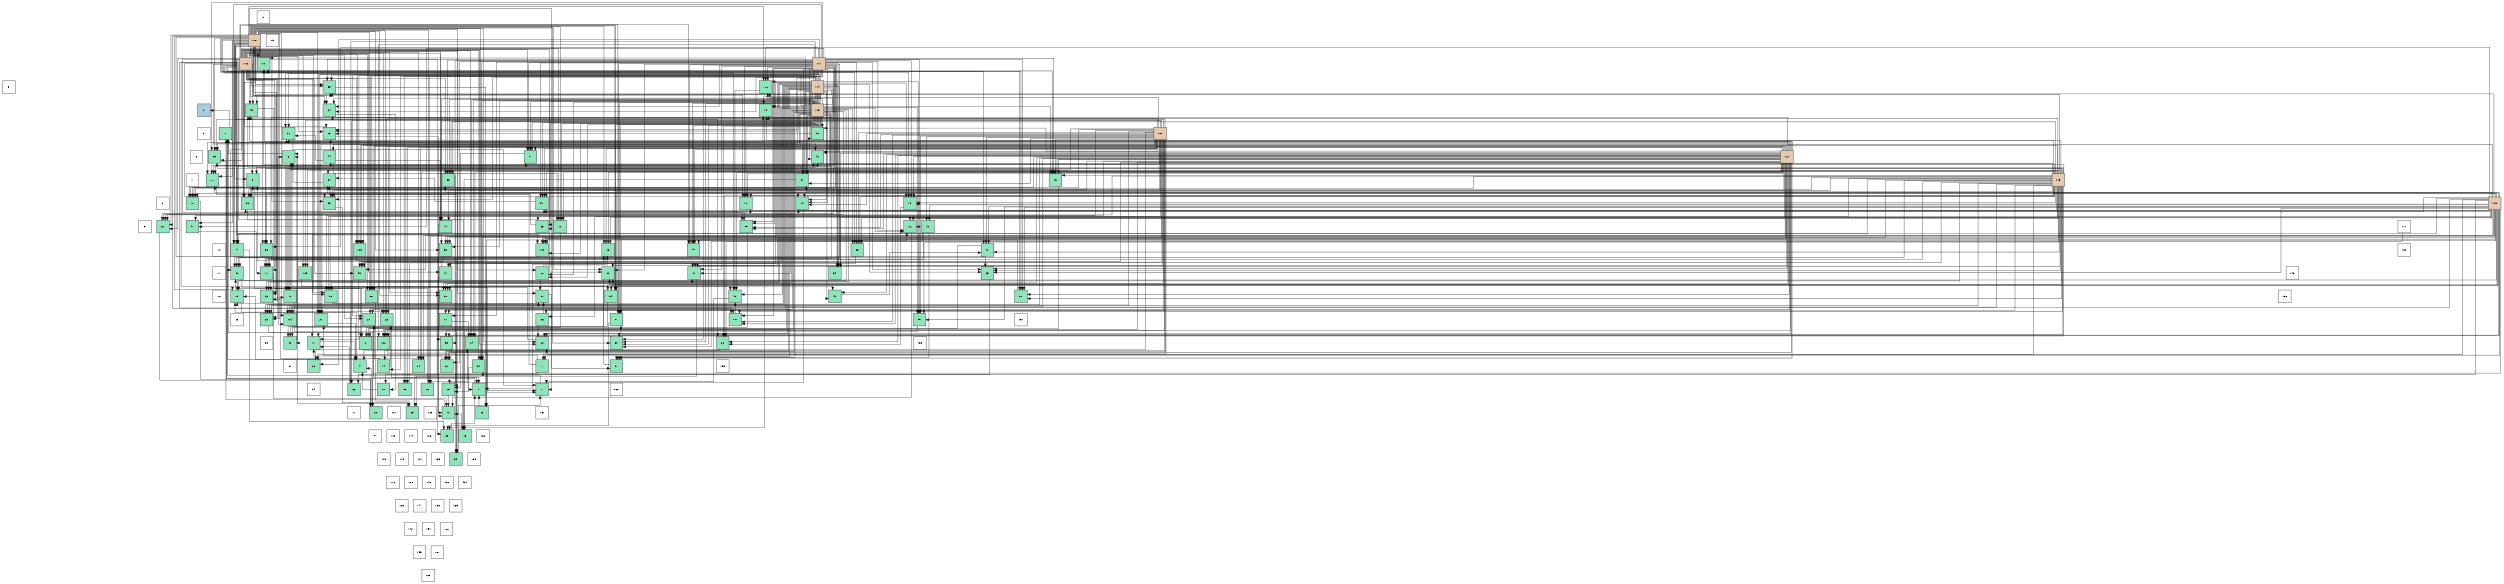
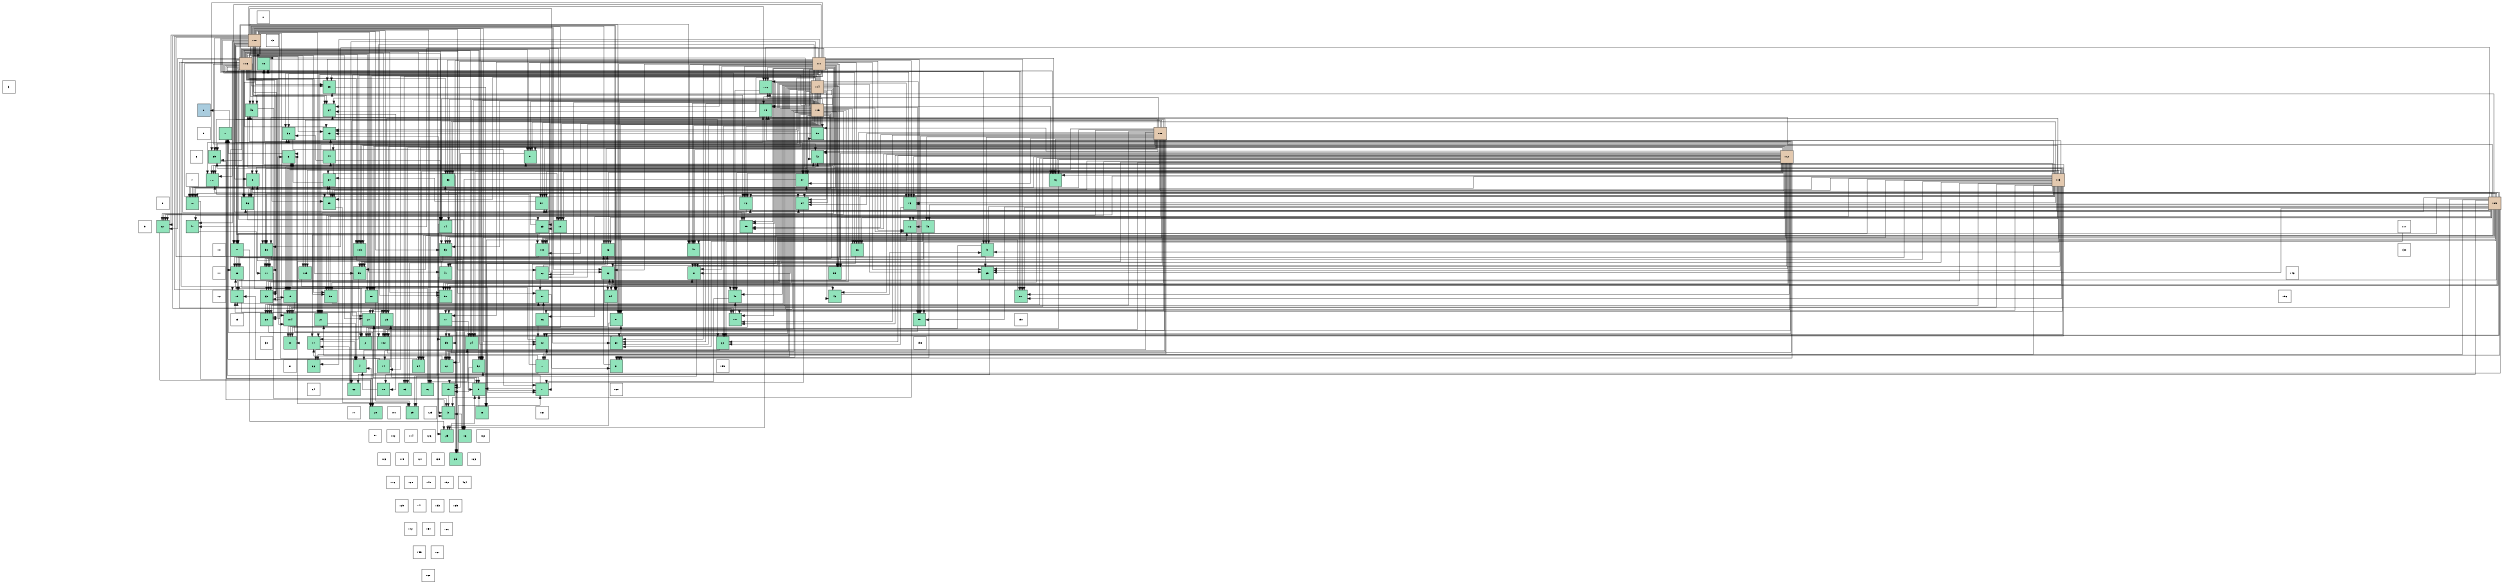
edge "113" -> "85": removed
